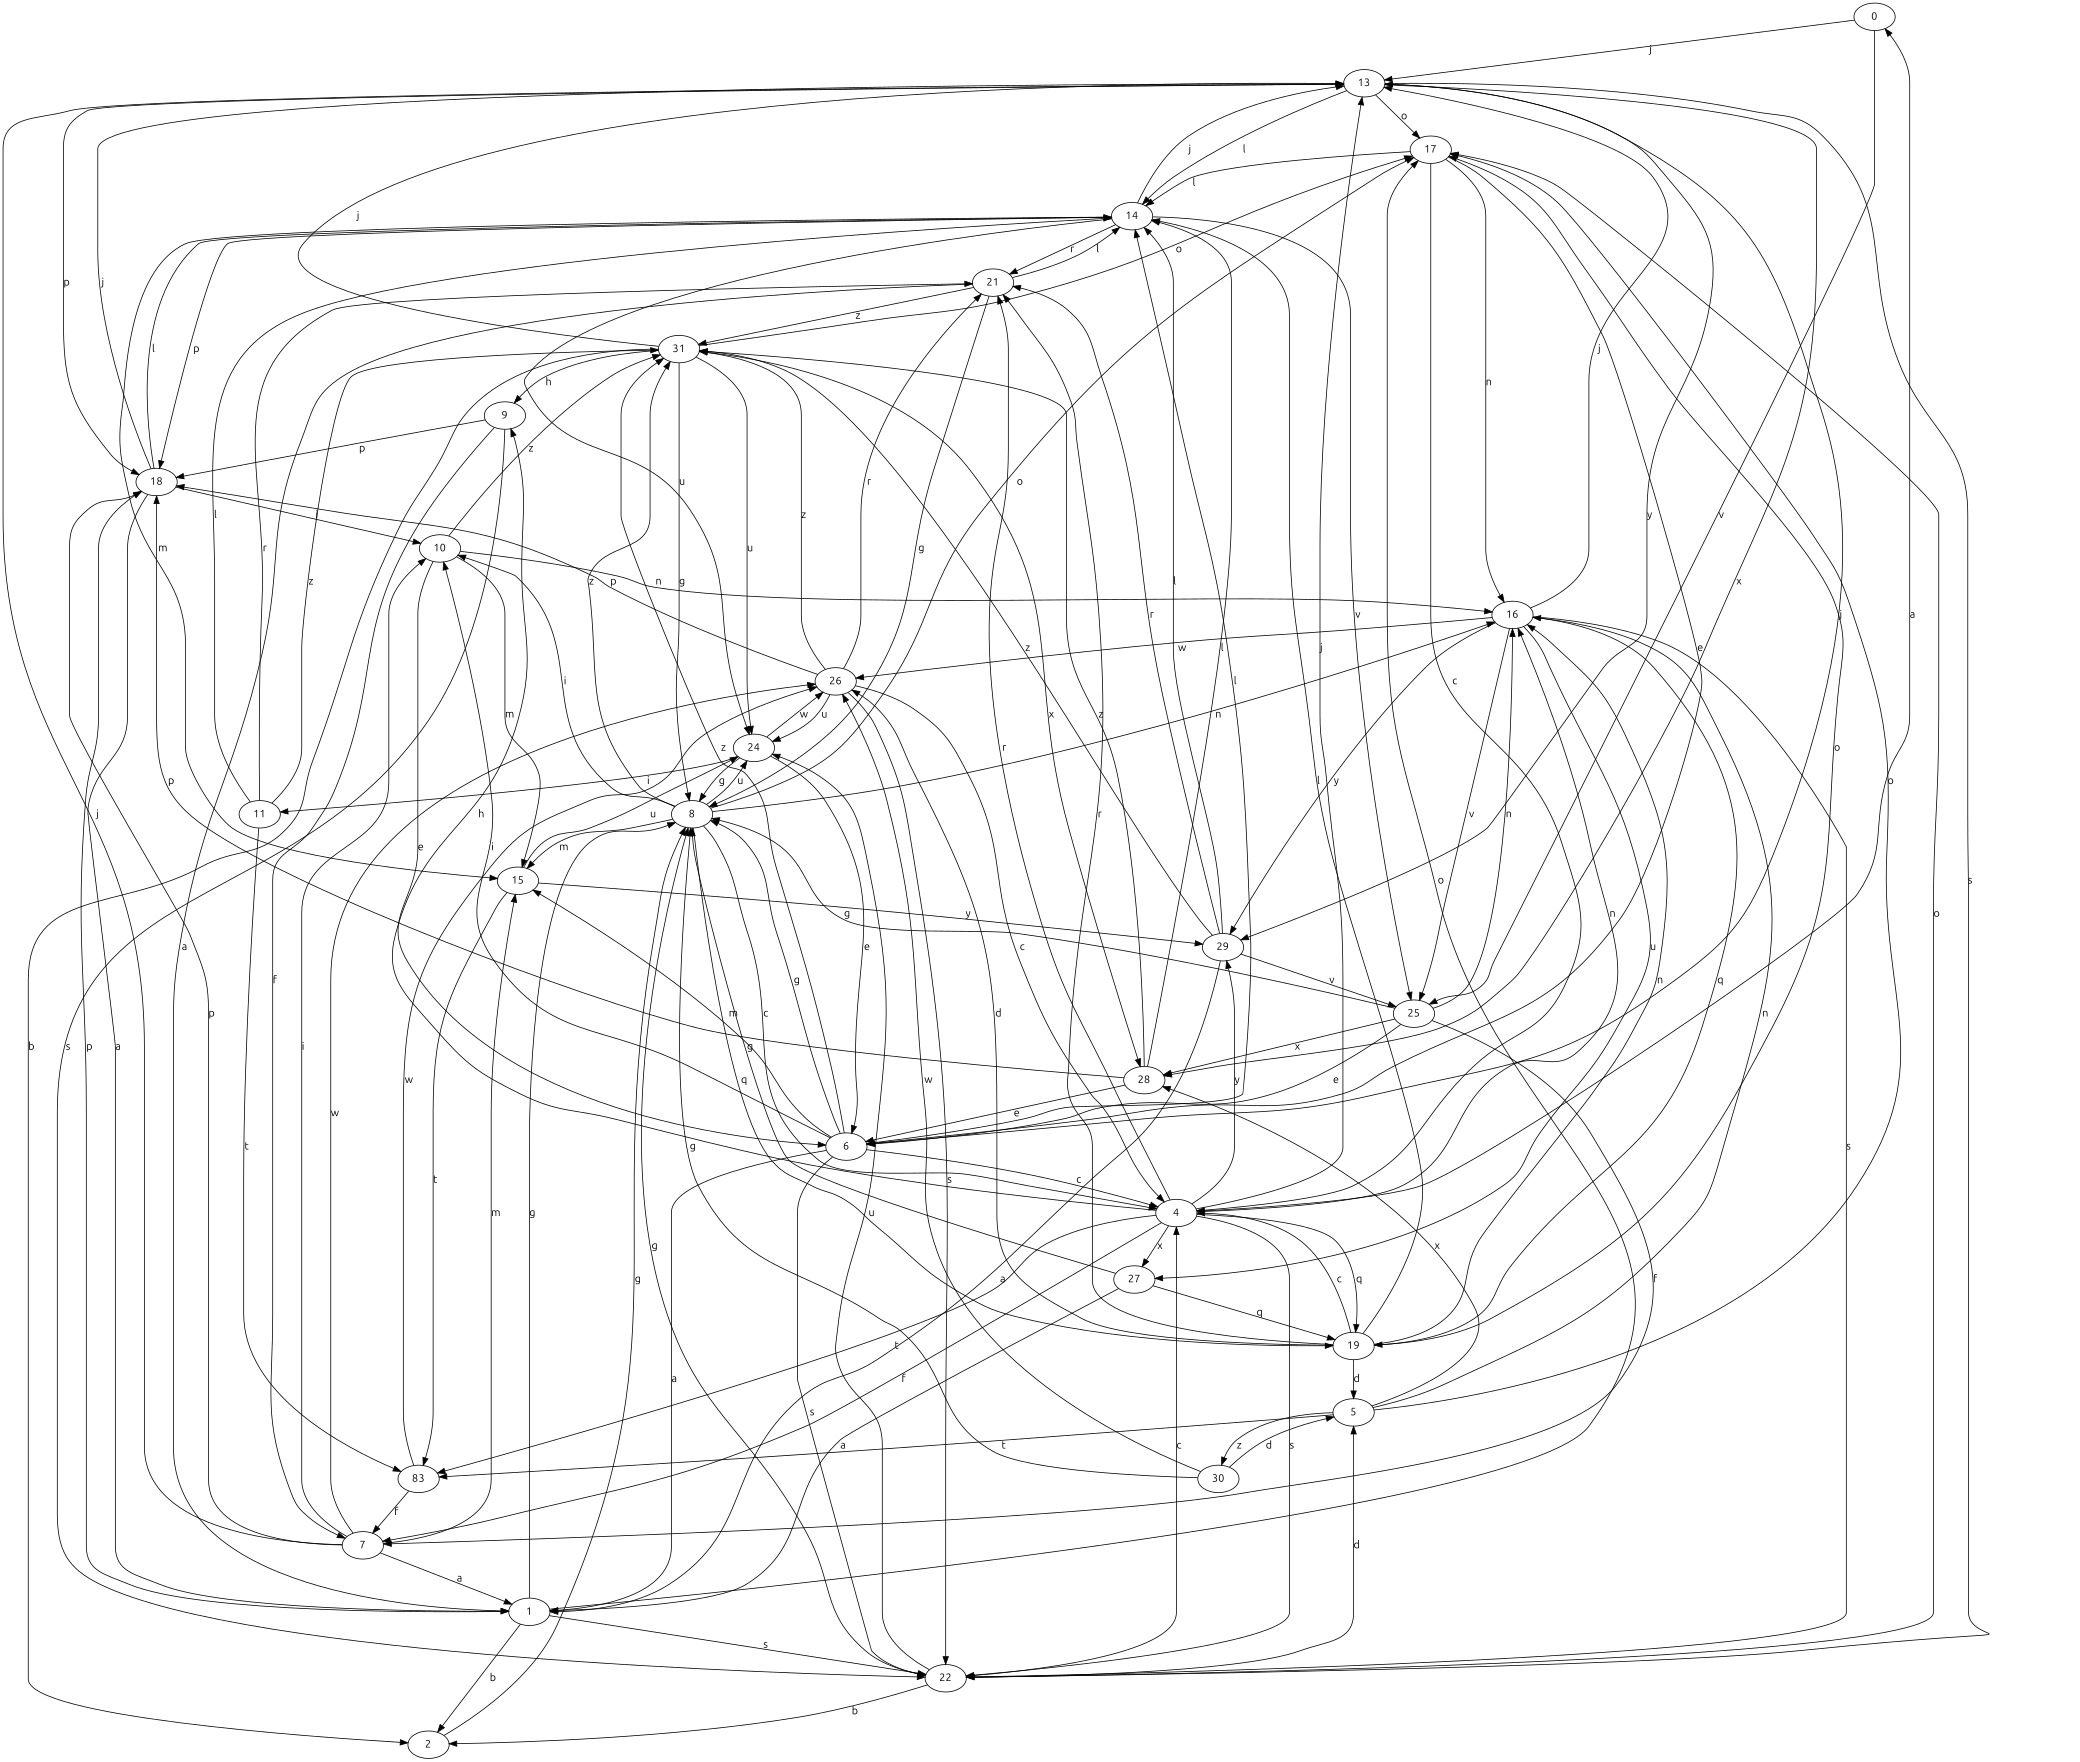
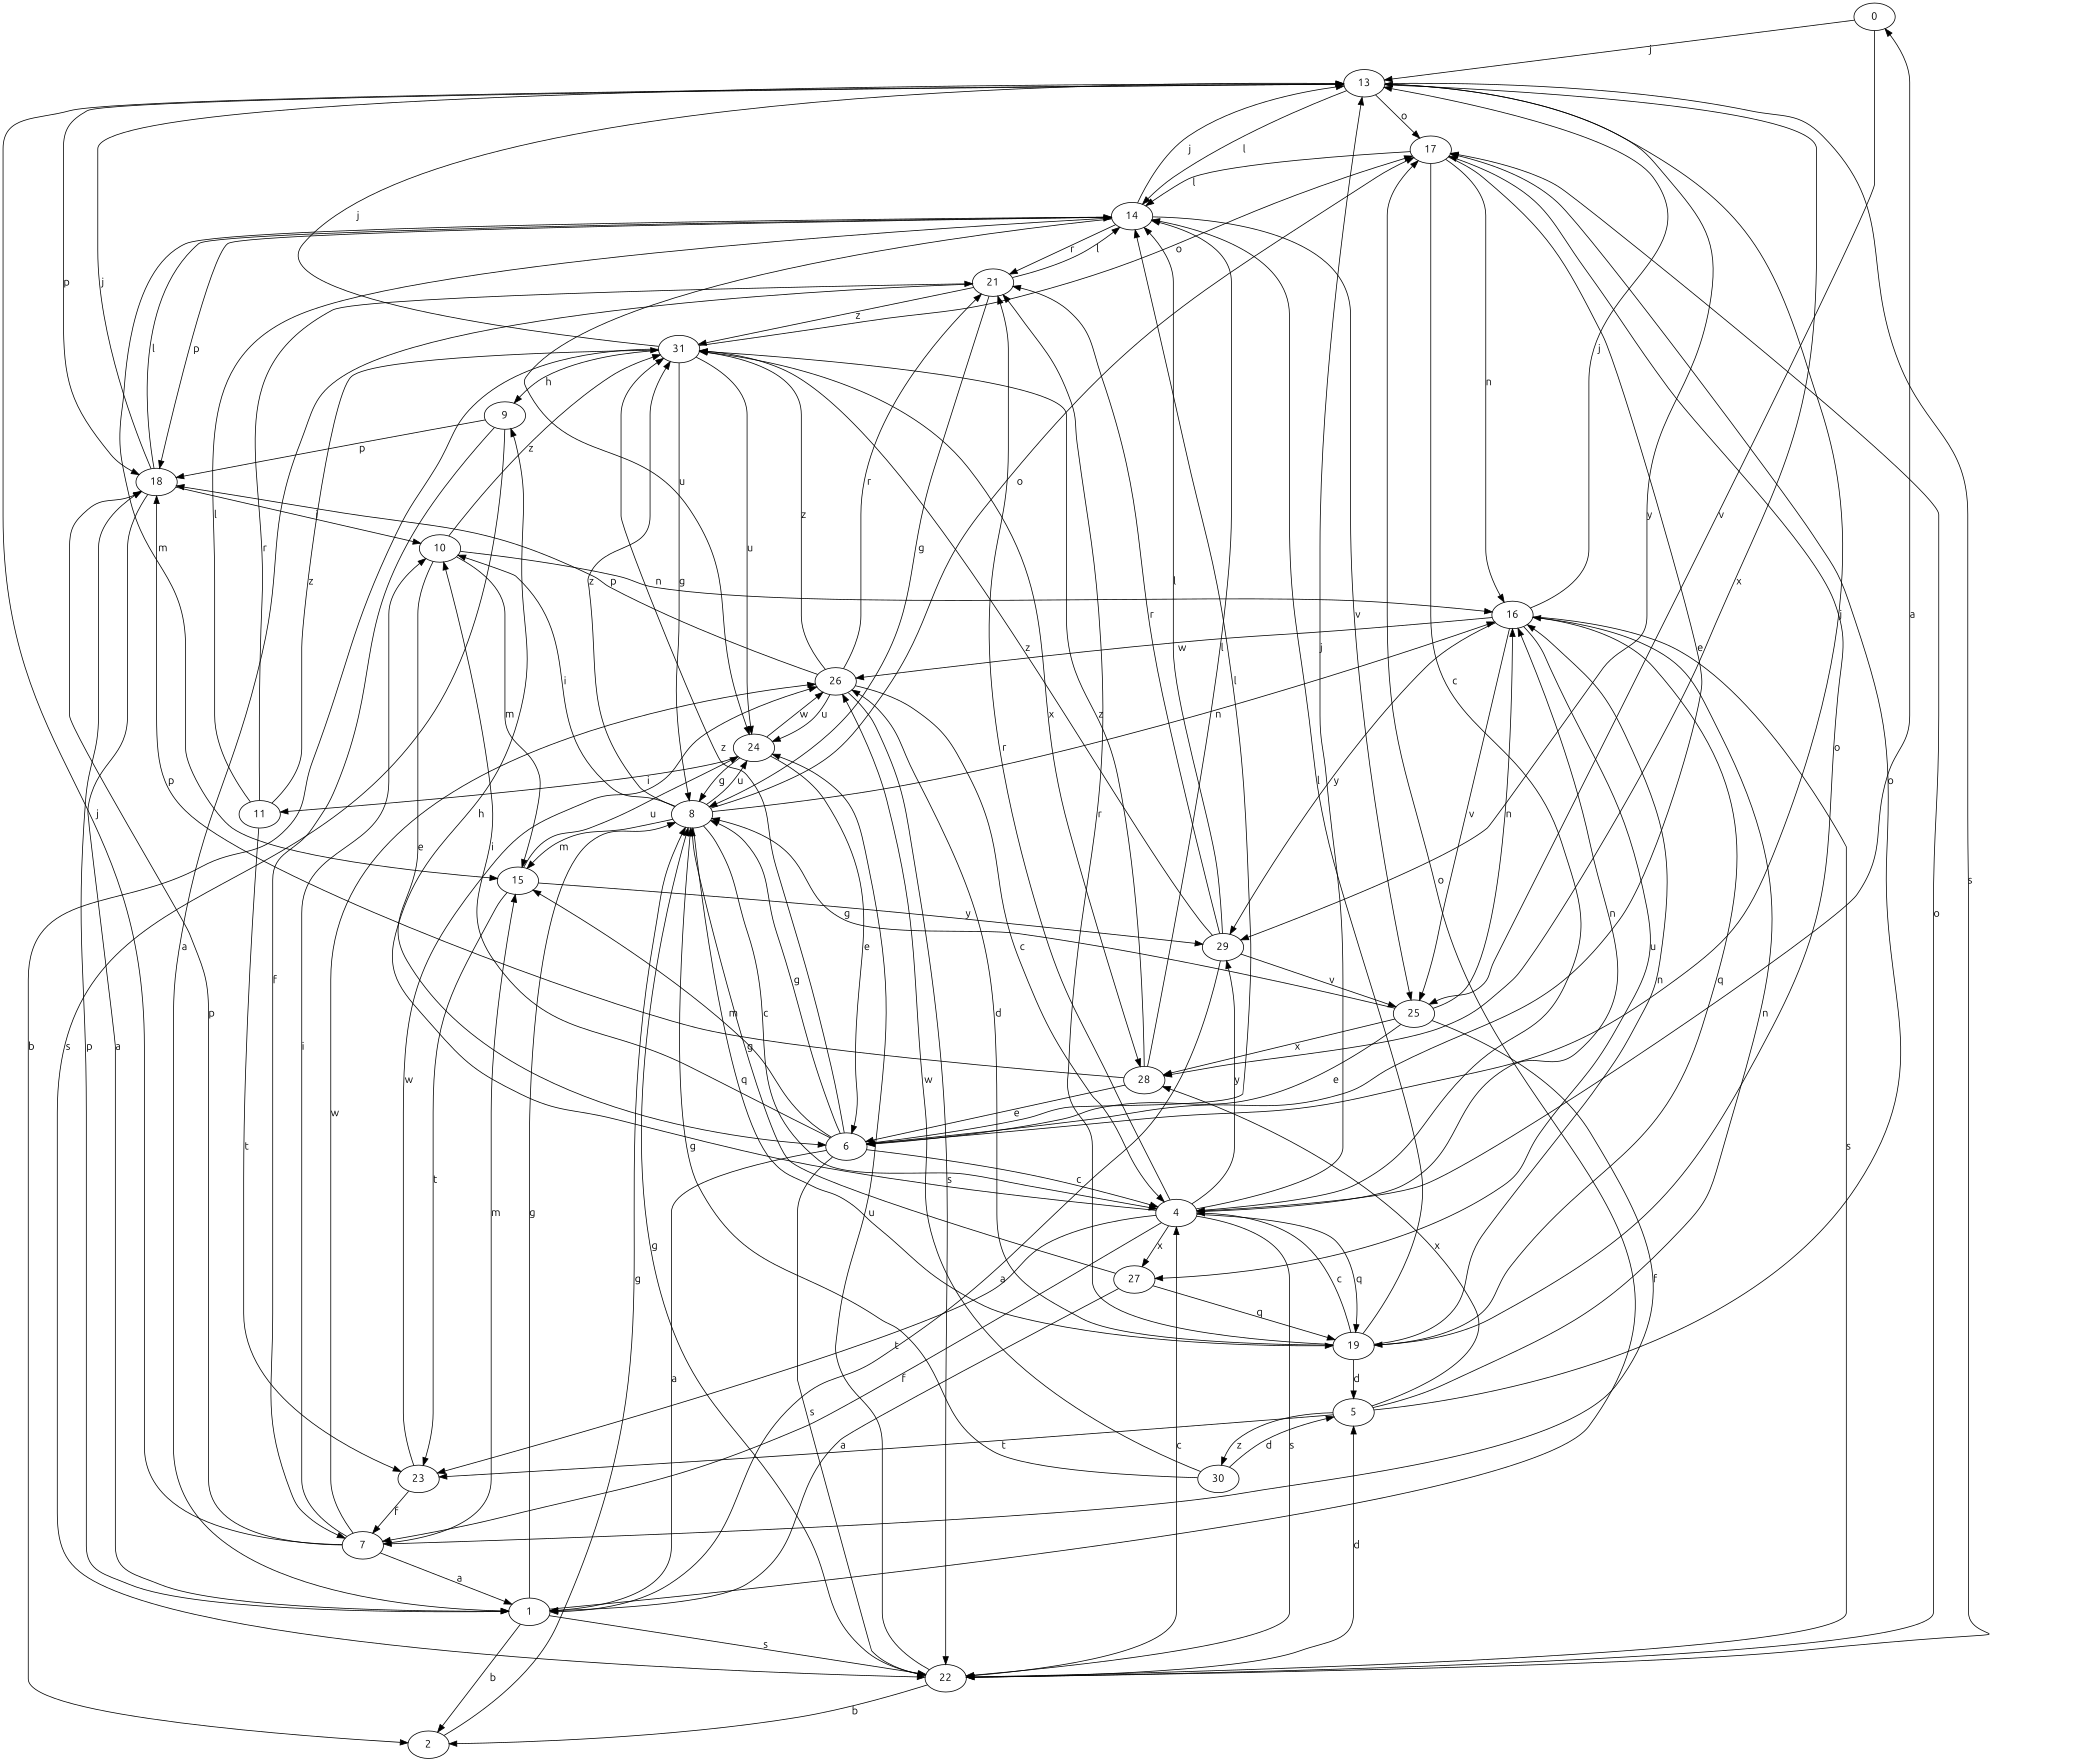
node "83": label "83" -> "23"
